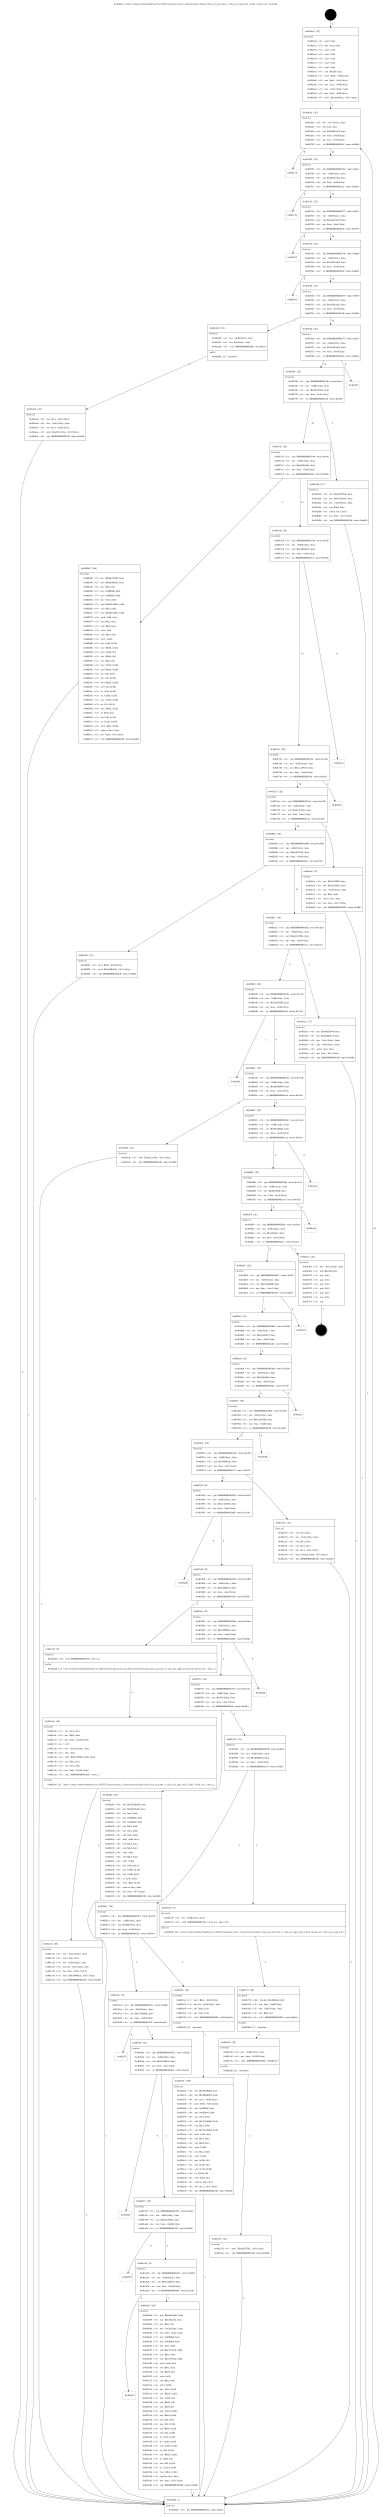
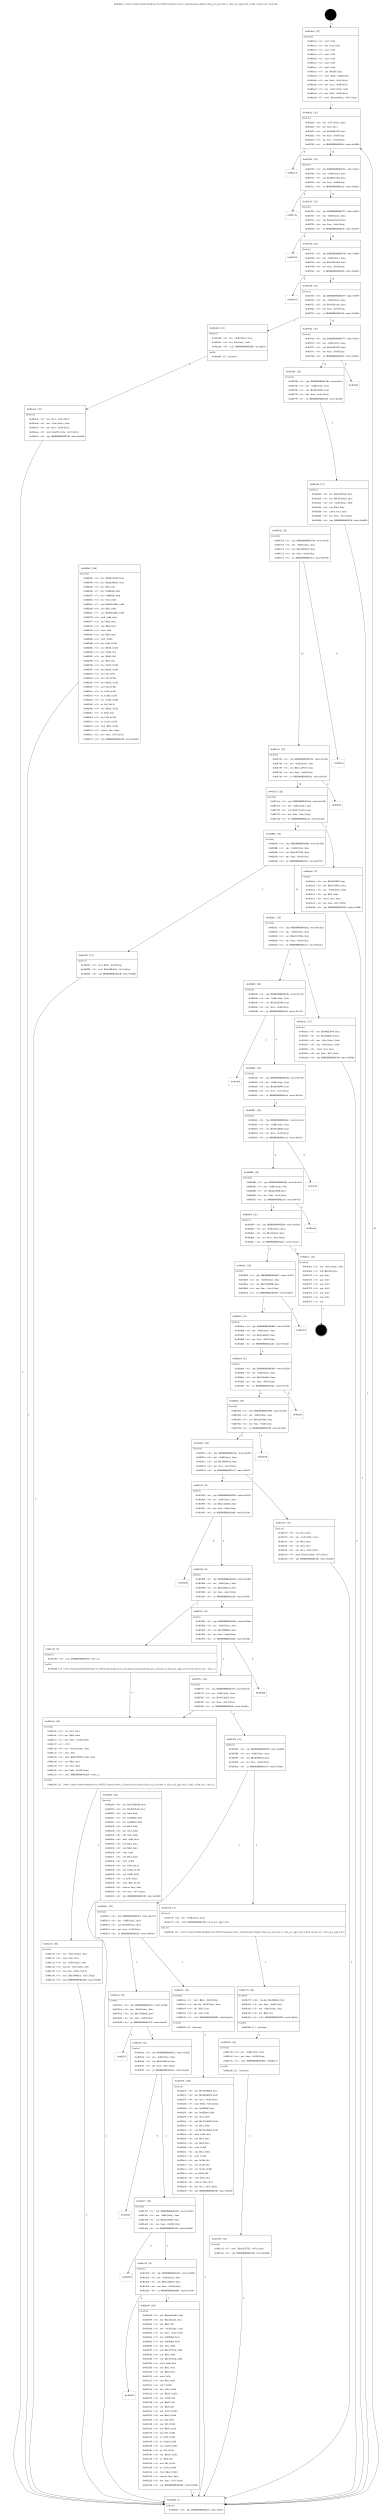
node "0x40179f [25]": removed
node "0x401bde [12]": removed
edge "0x40197a [25]" -> "0x401b0b [83]": now "0x40197a [25]" -> "0x401c0a [44]"
